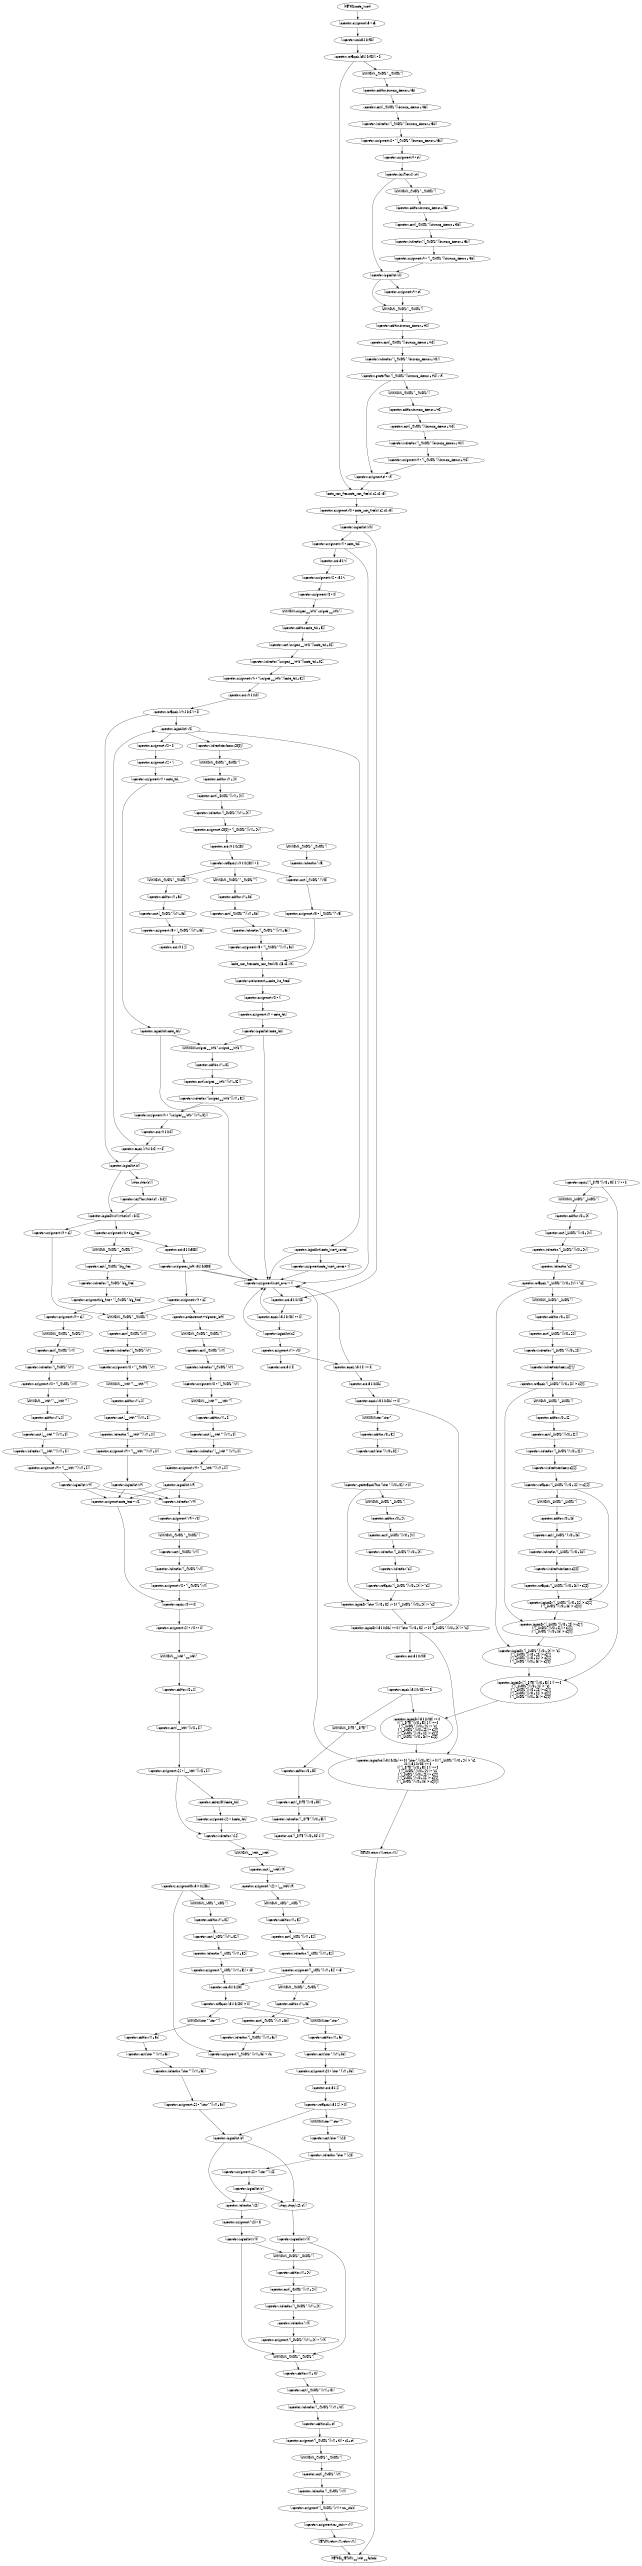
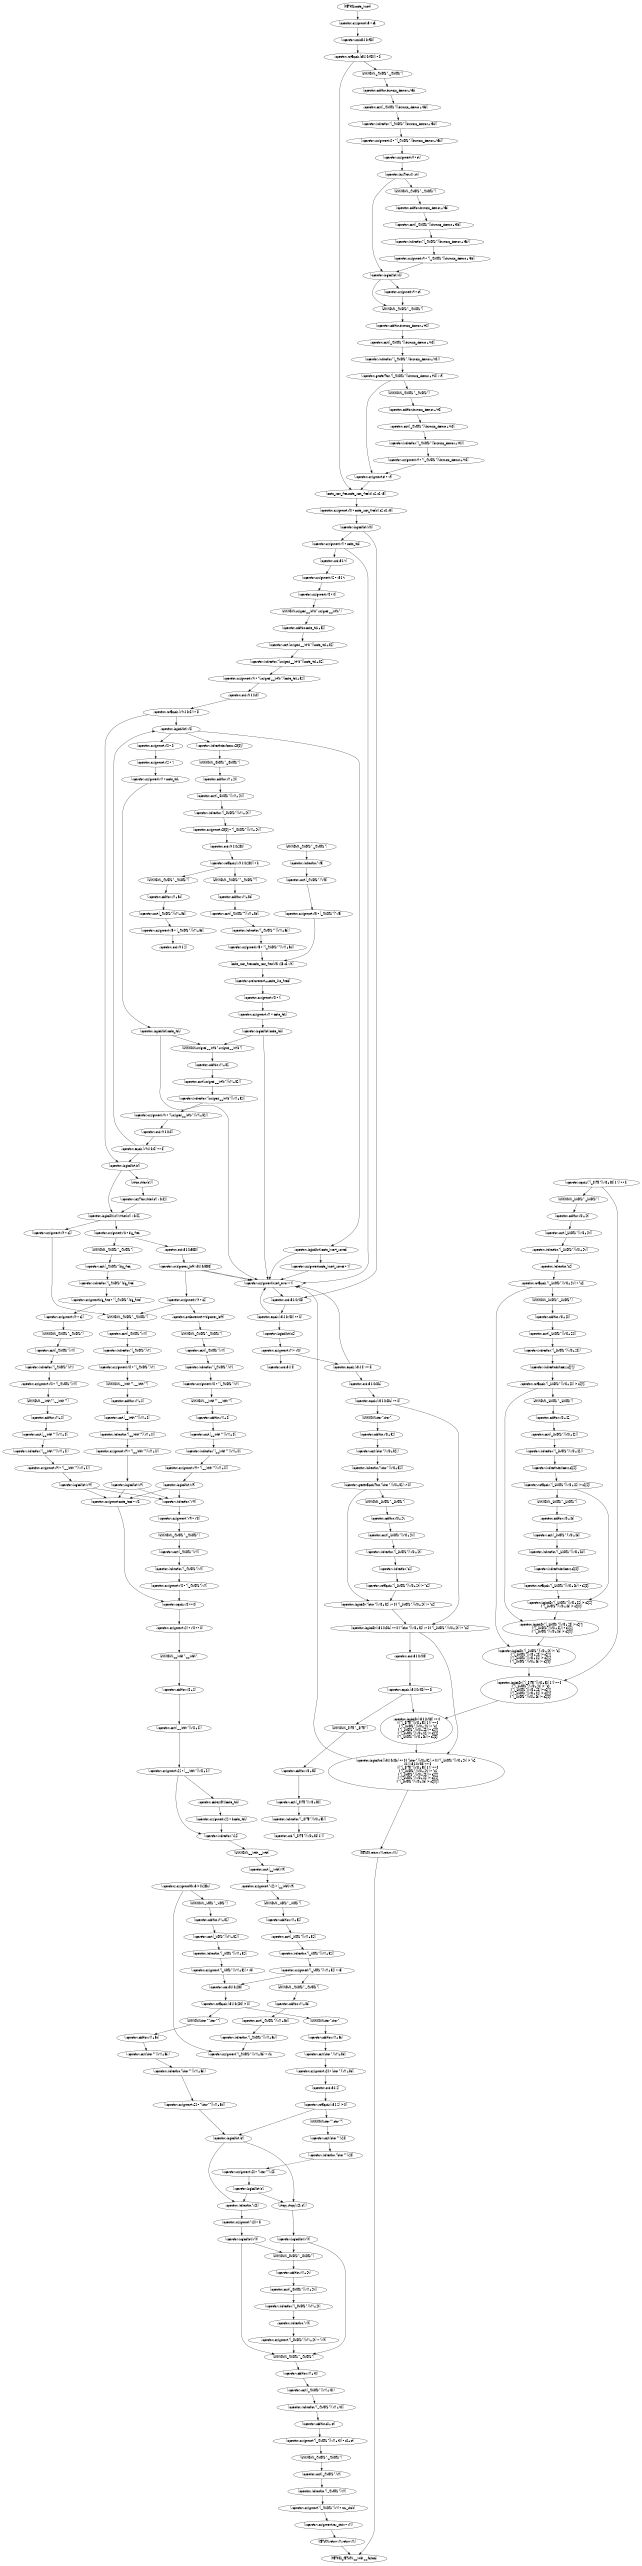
edge "(<operator>.notEquals,(v14 & 0x200) != 0)" -> "(<operator>.cast,(_QWORD *)*v15)": now "(<operator>.indirection,*v15)" -> "(<operator>.cast,(_QWORD *)*v15)"
edge "(<operator>.logicalNot,!a2)" -> "(<operator>.assignment,insert_error = 1)": removed
node "(<operator>.indirection,*(char *)(v10 + 52))": added
edge "(<operator>.and,v5 & 0x100)" -> "(<operator>.equals,(v5 & 0x100) == 0)": added
